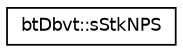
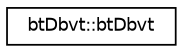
node "btDbvt::sStkNPS": label "btDbvt::sStkNPS" -> "btDbvt::btDbvt"
